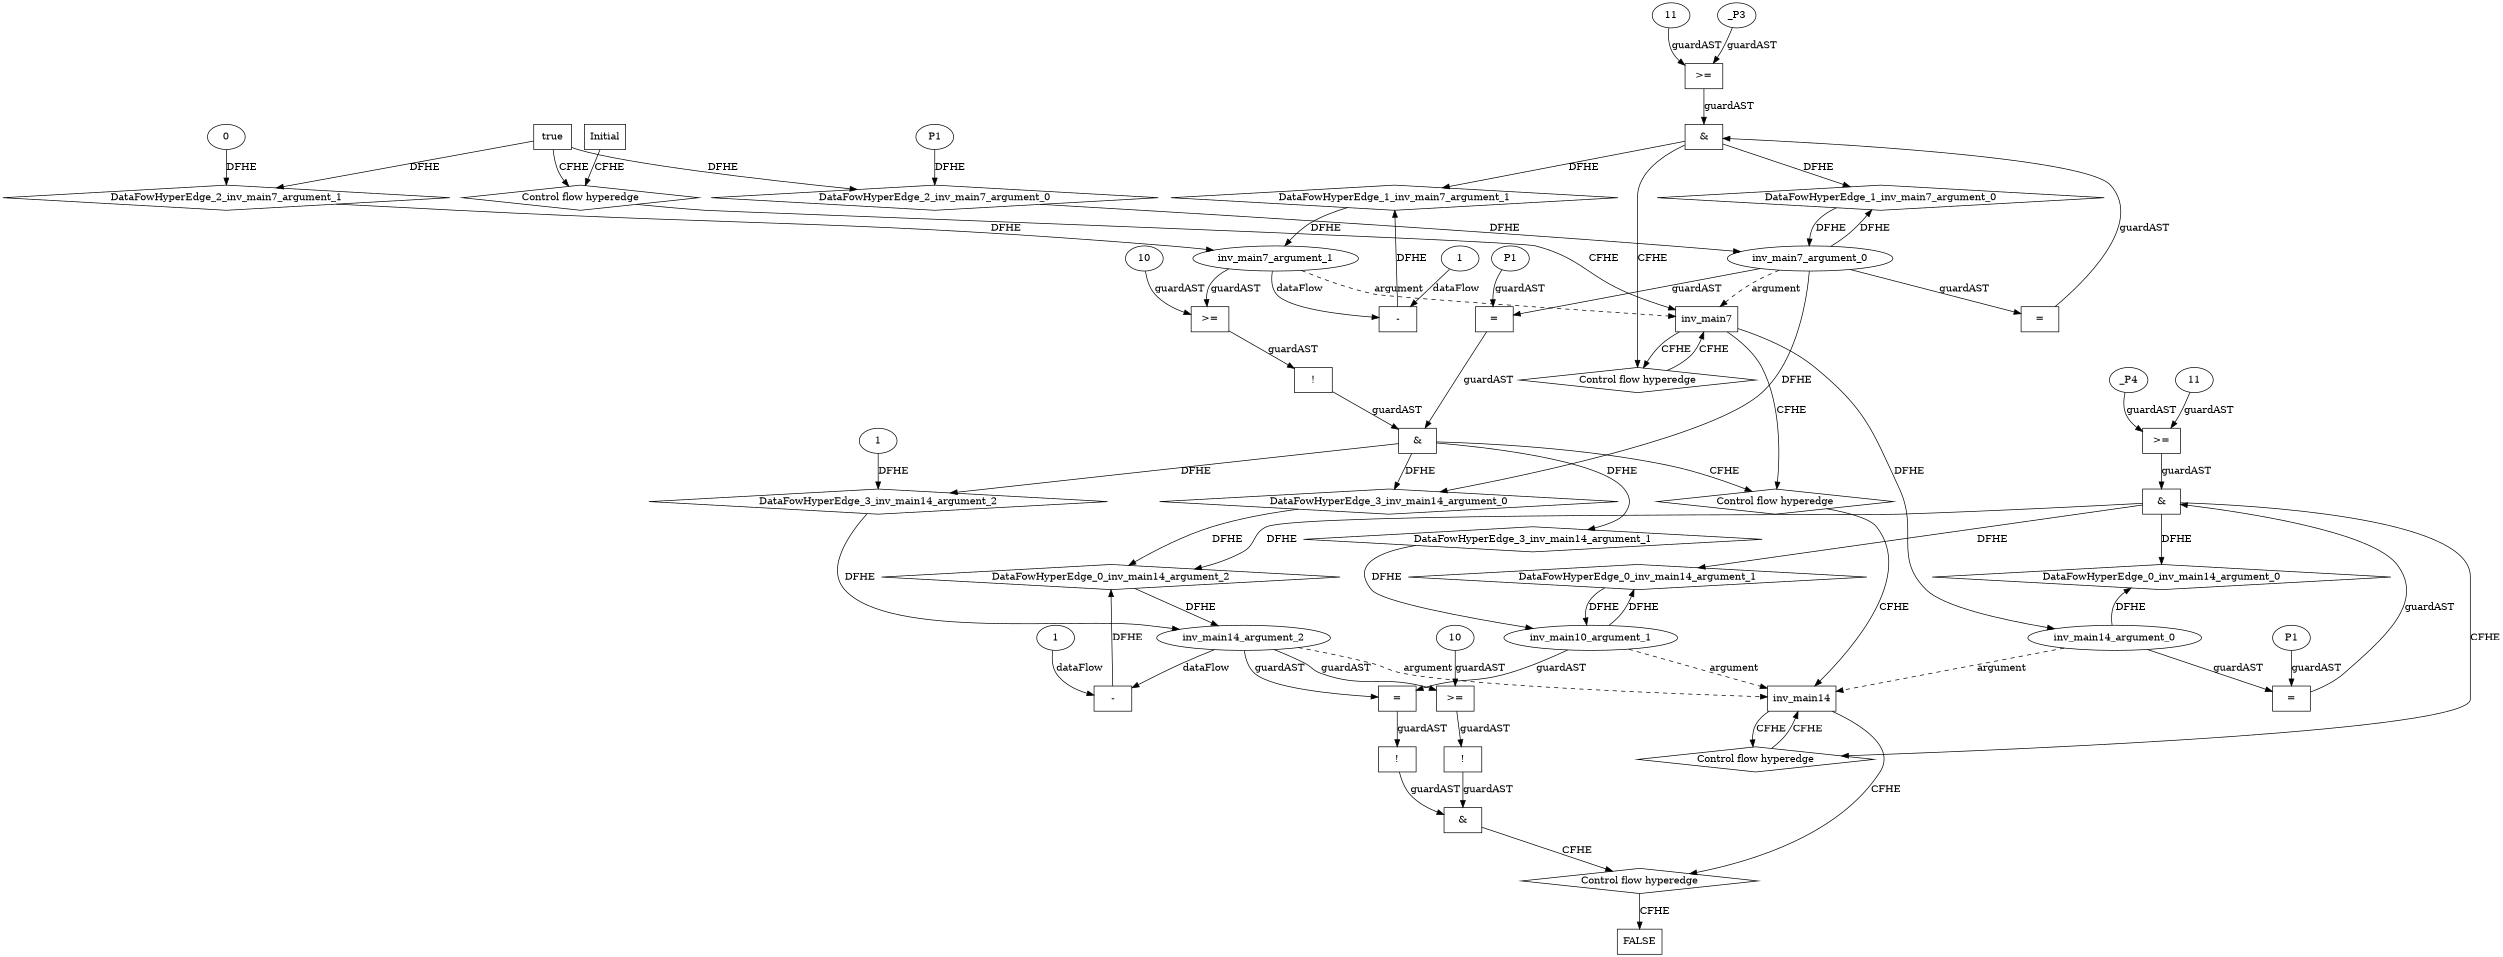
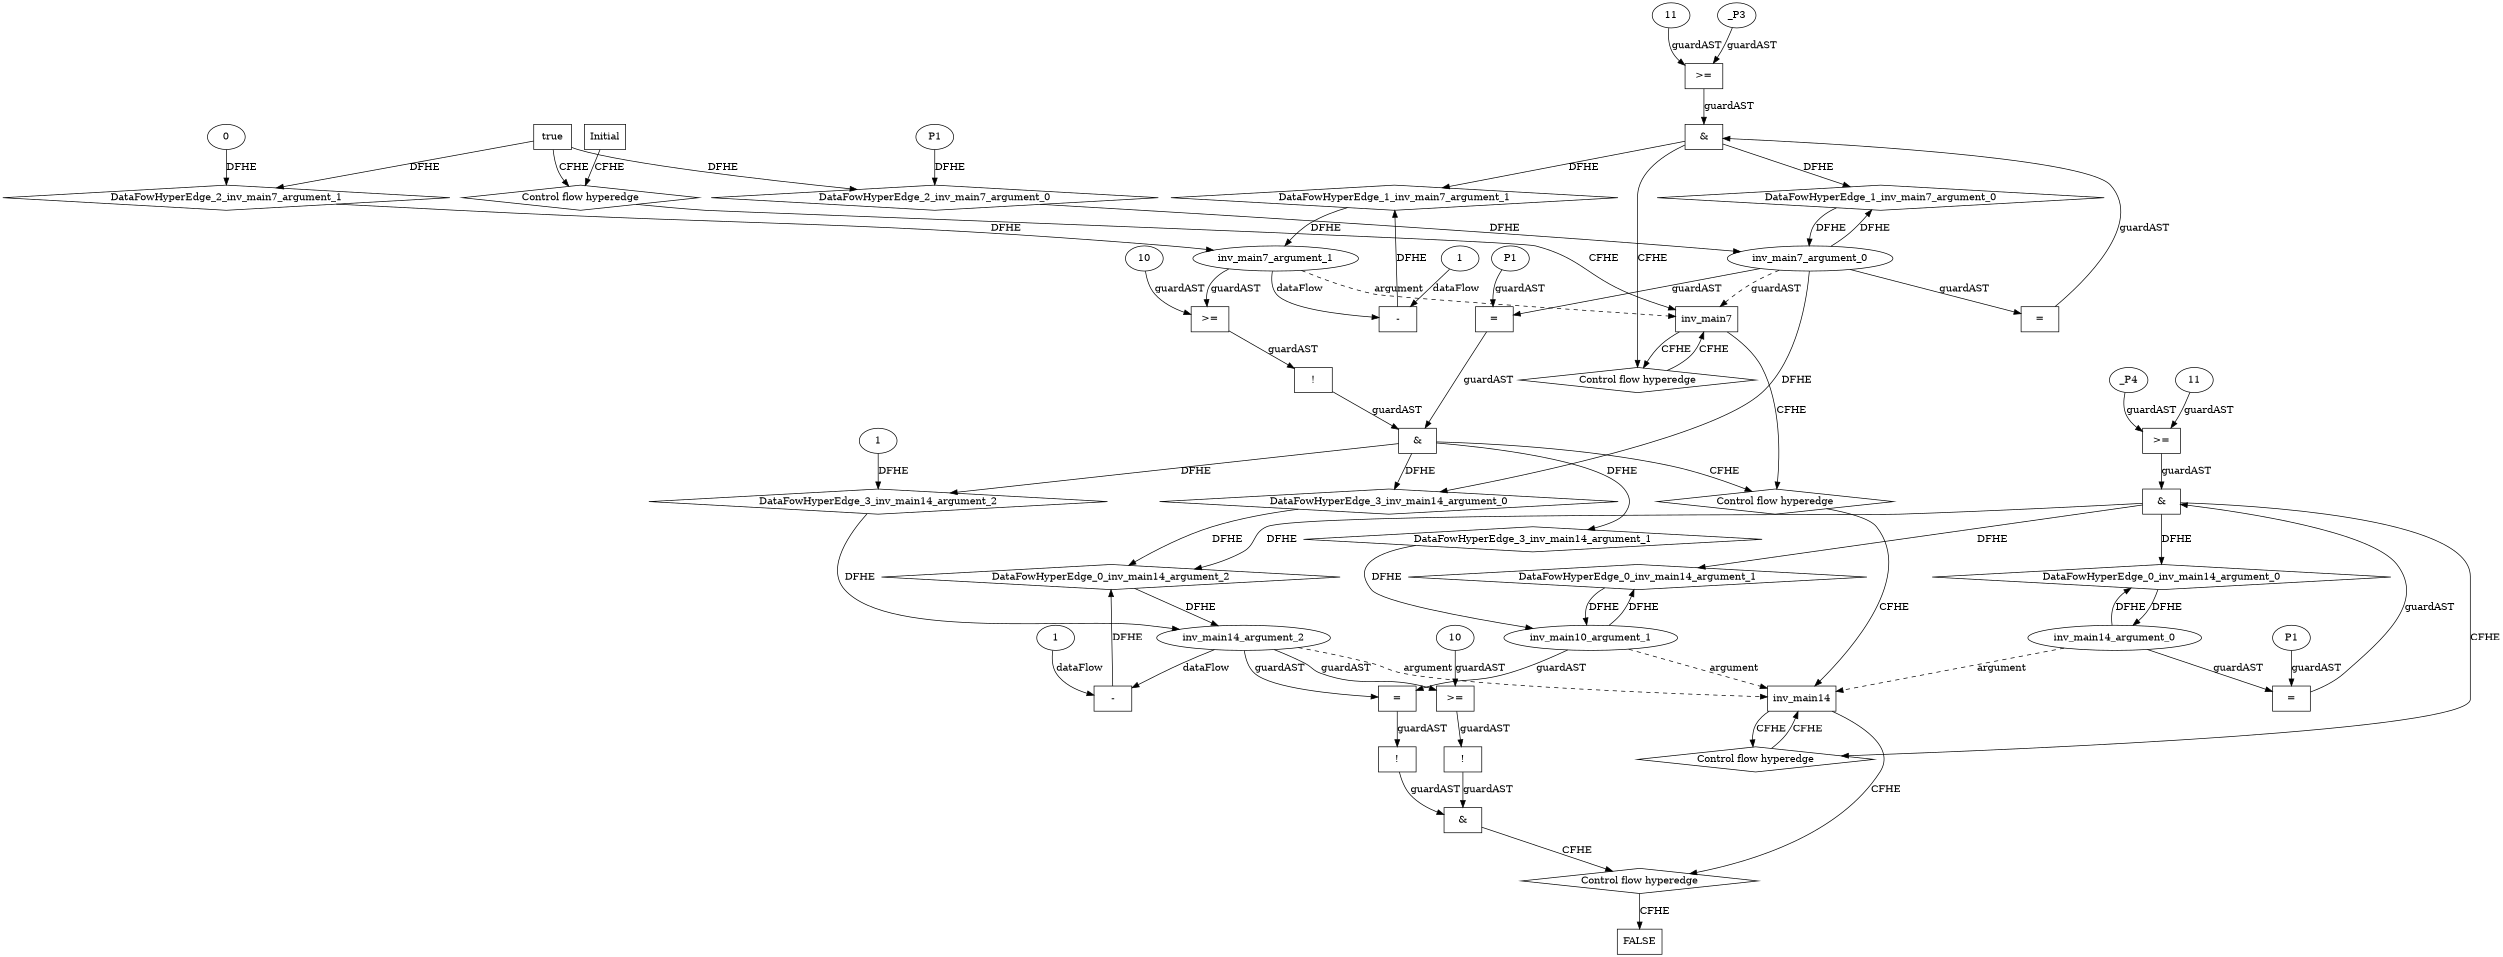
edge "inv_main7_argument_0" -> "inv_main7": label "argument" -> "guardAST"
edge "inv_main7" -> "inv_main14_argument_0": now "DataFowHyperEdge_0_inv_main14_argument_0" -> "inv_main14_argument_0"
